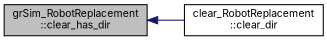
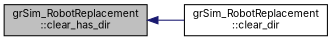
node "clear_RobotReplacement ::clear_dir": label "clear_RobotReplacement ::clear_dir" -> "grSim_RobotReplacement ::clear_dir"
